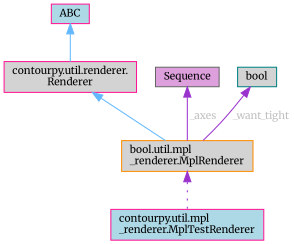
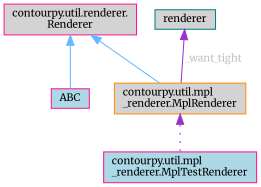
edge "contourpy.util.renderer. Renderer" -> "ABC": reversed
node "Sequence": removed
node "bool": label "bool" -> "renderer"
node "bool.util.mpl _renderer.MplRenderer": label "bool.util.mpl _renderer.MplRenderer" -> "contourpy.util.mpl _renderer.MplRenderer"
